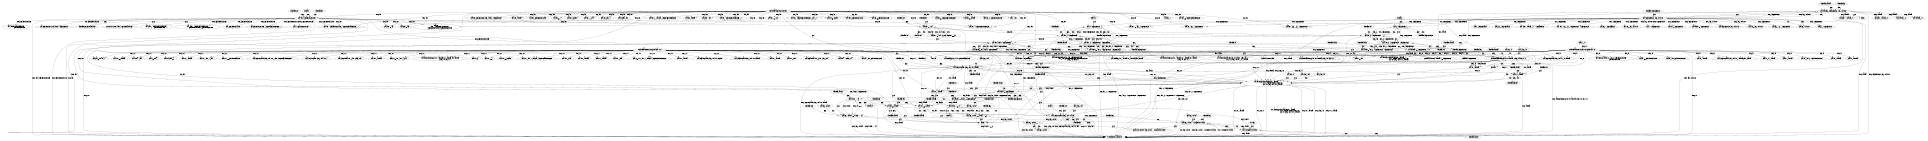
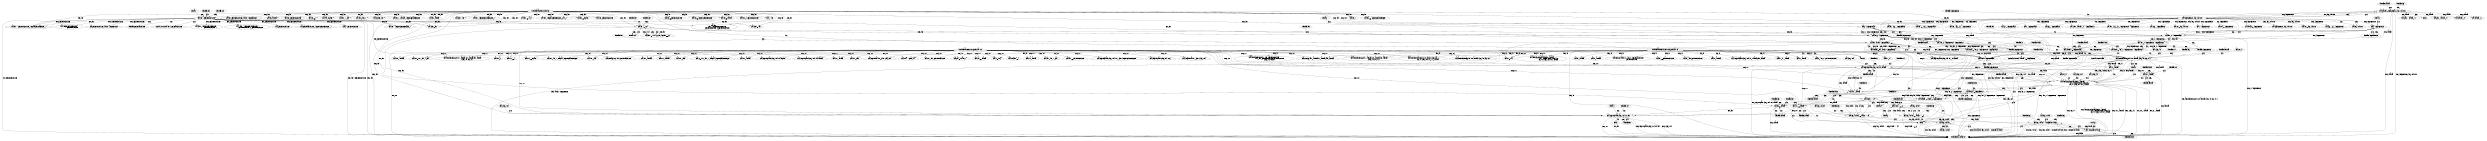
node "(Call,len - inp_len)": label "(Call,len - inp_len)" -> "(Call,tail - inp_len)"
edge "(Call,in + iv)" -> "(MethodParameterIn,const unsigned char *in)": reversed
node "(Call,out[i] ^ pad)": removed
